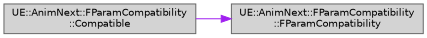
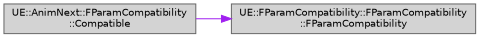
node "UE::AnimNext::FParamCompatibility ::FParamCompatibility": label "UE::AnimNext::FParamCompatibility ::FParamCompatibility" -> "UE::FParamCompatibility::FParamCompatibility ::FParamCompatibility"
